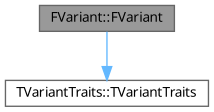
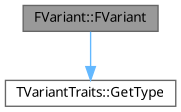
node "TVariantTraits::TVariantTraits": label "TVariantTraits::TVariantTraits" -> "TVariantTraits::GetType"
